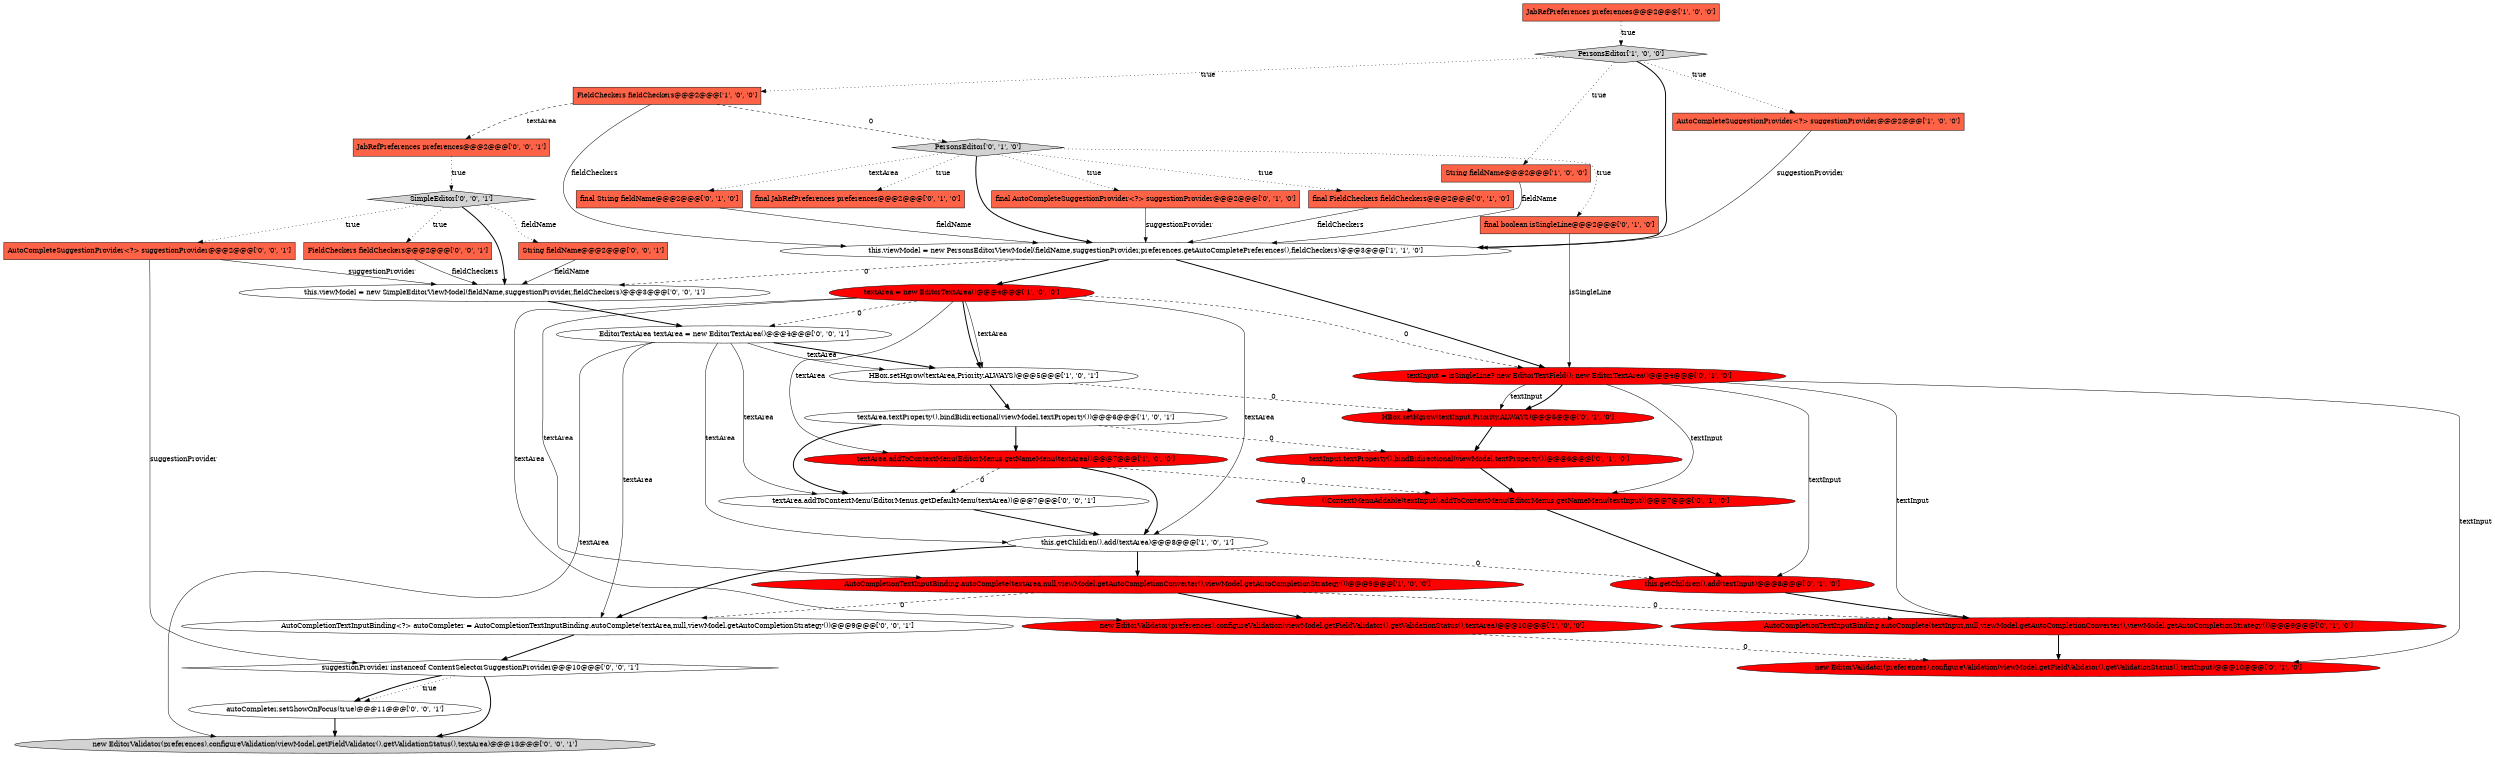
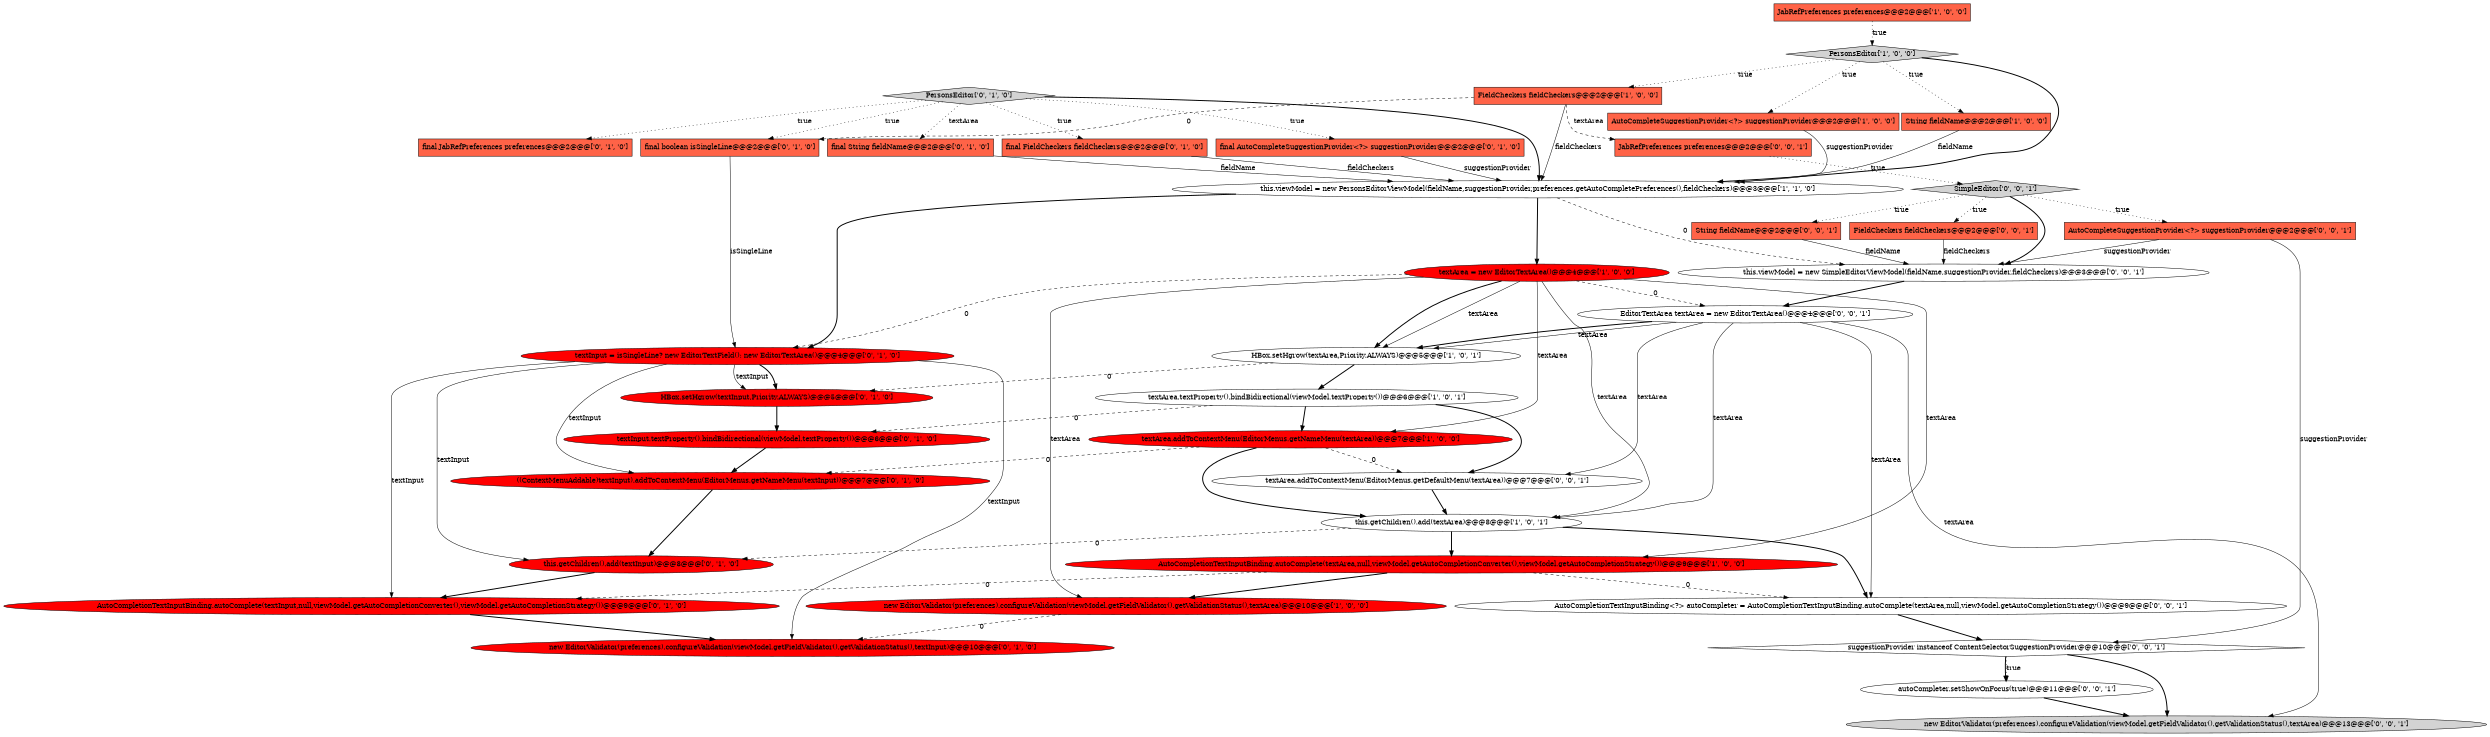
edge "FieldCheckers fieldCheckers@@@2@@@['1', '0', '0']" -> "PersonsEditor['0', '1', '0']": now "FieldCheckers fieldCheckers@@@2@@@['1', '0', '0']" -> "final boolean isSingleLine@@@2@@@['0', '1', '0']"
edge "SimpleEditor['0', '0', '1']" -> "String fieldName@@@2@@@['0', '0', '1']": label "fieldName" -> "true"
